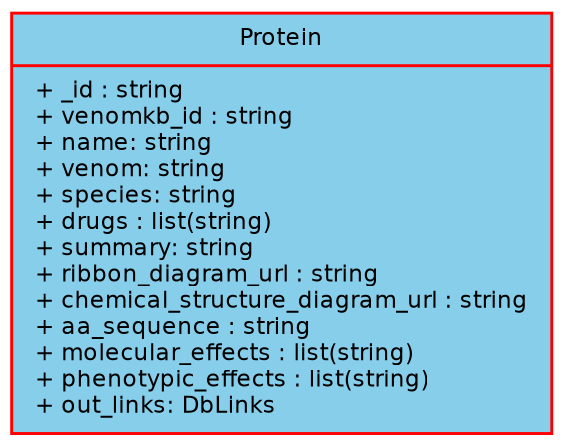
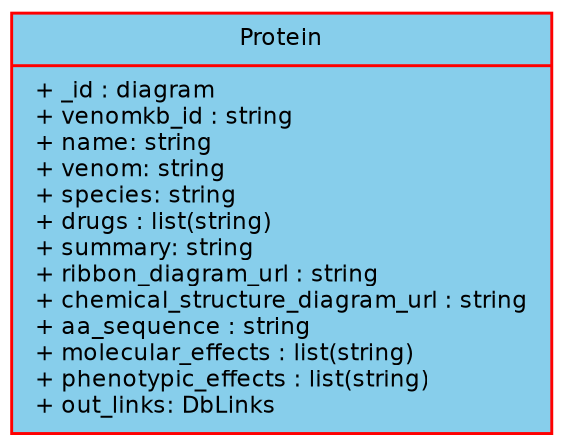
node "Protein": text "+ _id : string" -> "+ _id : diagram"
